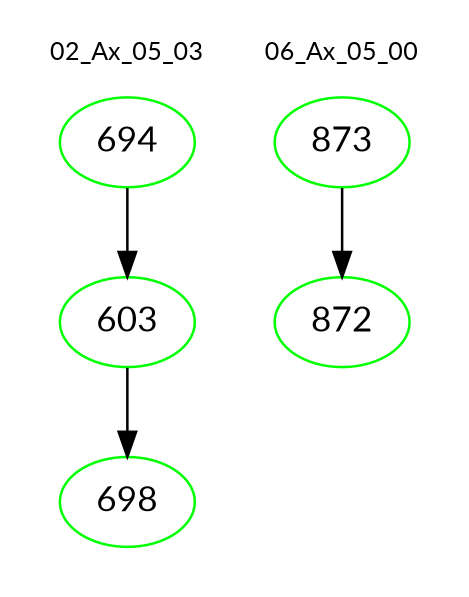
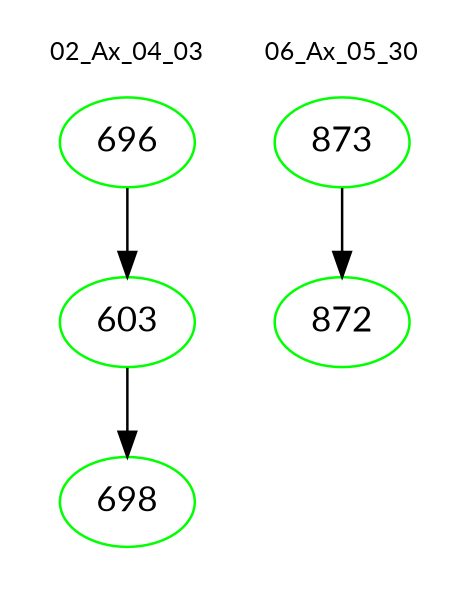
cluster "02_Ax_05_03": label "02_Ax_05_03" -> "02_Ax_04_03"
cluster "06_Ax_05_00": label "06_Ax_05_00" -> "06_Ax_05_30"
node "694": label "694" -> "696"
